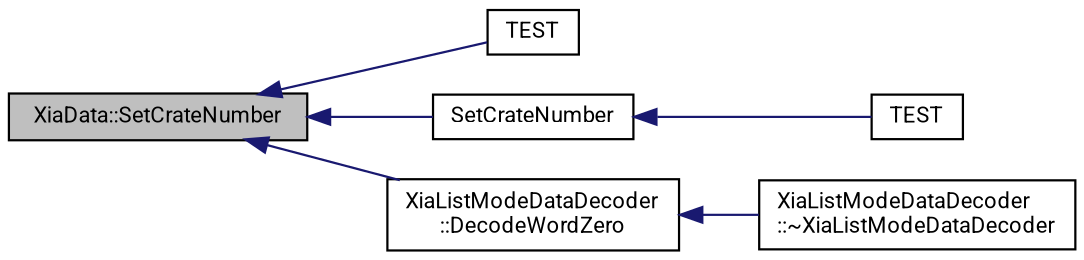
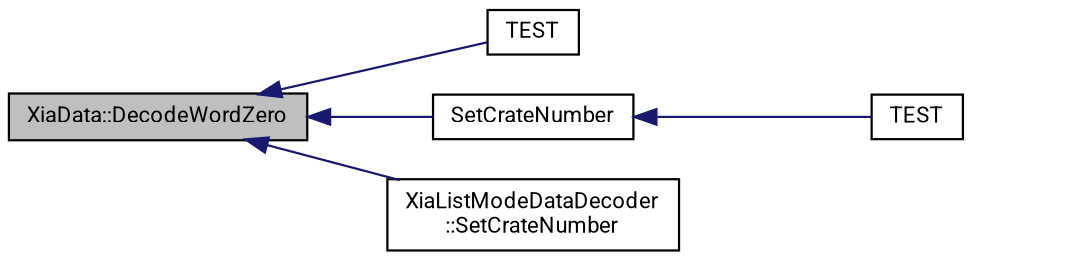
node "XiaData::SetCrateNumber": label "XiaData::SetCrateNumber" -> "XiaData::DecodeWordZero"
node "XiaListModeDataDecoder ::DecodeWordZero": label "XiaListModeDataDecoder ::DecodeWordZero" -> "XiaListModeDataDecoder ::SetCrateNumber"
node "XiaListModeDataDecoder ::~XiaListModeDataDecoder": removed
